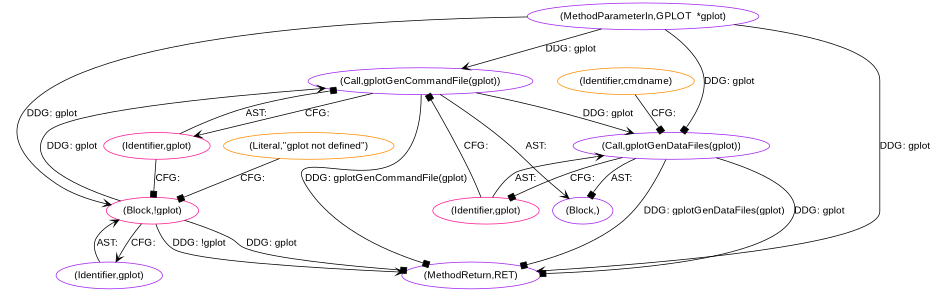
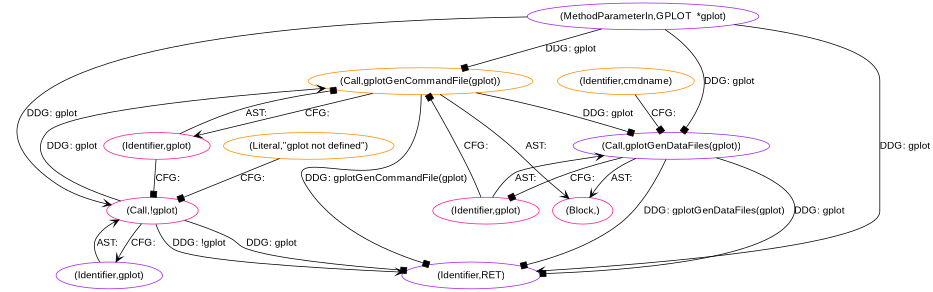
edge "(MethodParameterIn,GPLOT  *gplot)" -> "(Call,gplotGenCommandFile(gplot))": arrowhead vee -> box
node "(Call,gplotGenCommandFile(gplot))": color purple -> darkorange
edge "(Call,gplotGenCommandFile(gplot))" -> "(Call,gplotGenDataFiles(gplot))": arrowhead vee -> box
edge "(Call,gplotGenDataFiles(gplot))" -> "(Block,)": arrowhead box -> vee
node "(Block,!gplot)": label "(Block,!gplot)" -> "(Call,!gplot)"
node "(Block,)": color purple -> deeppink
node "(MethodReturn,RET)": label "(MethodReturn,RET)" -> "(Identifier,RET)"
